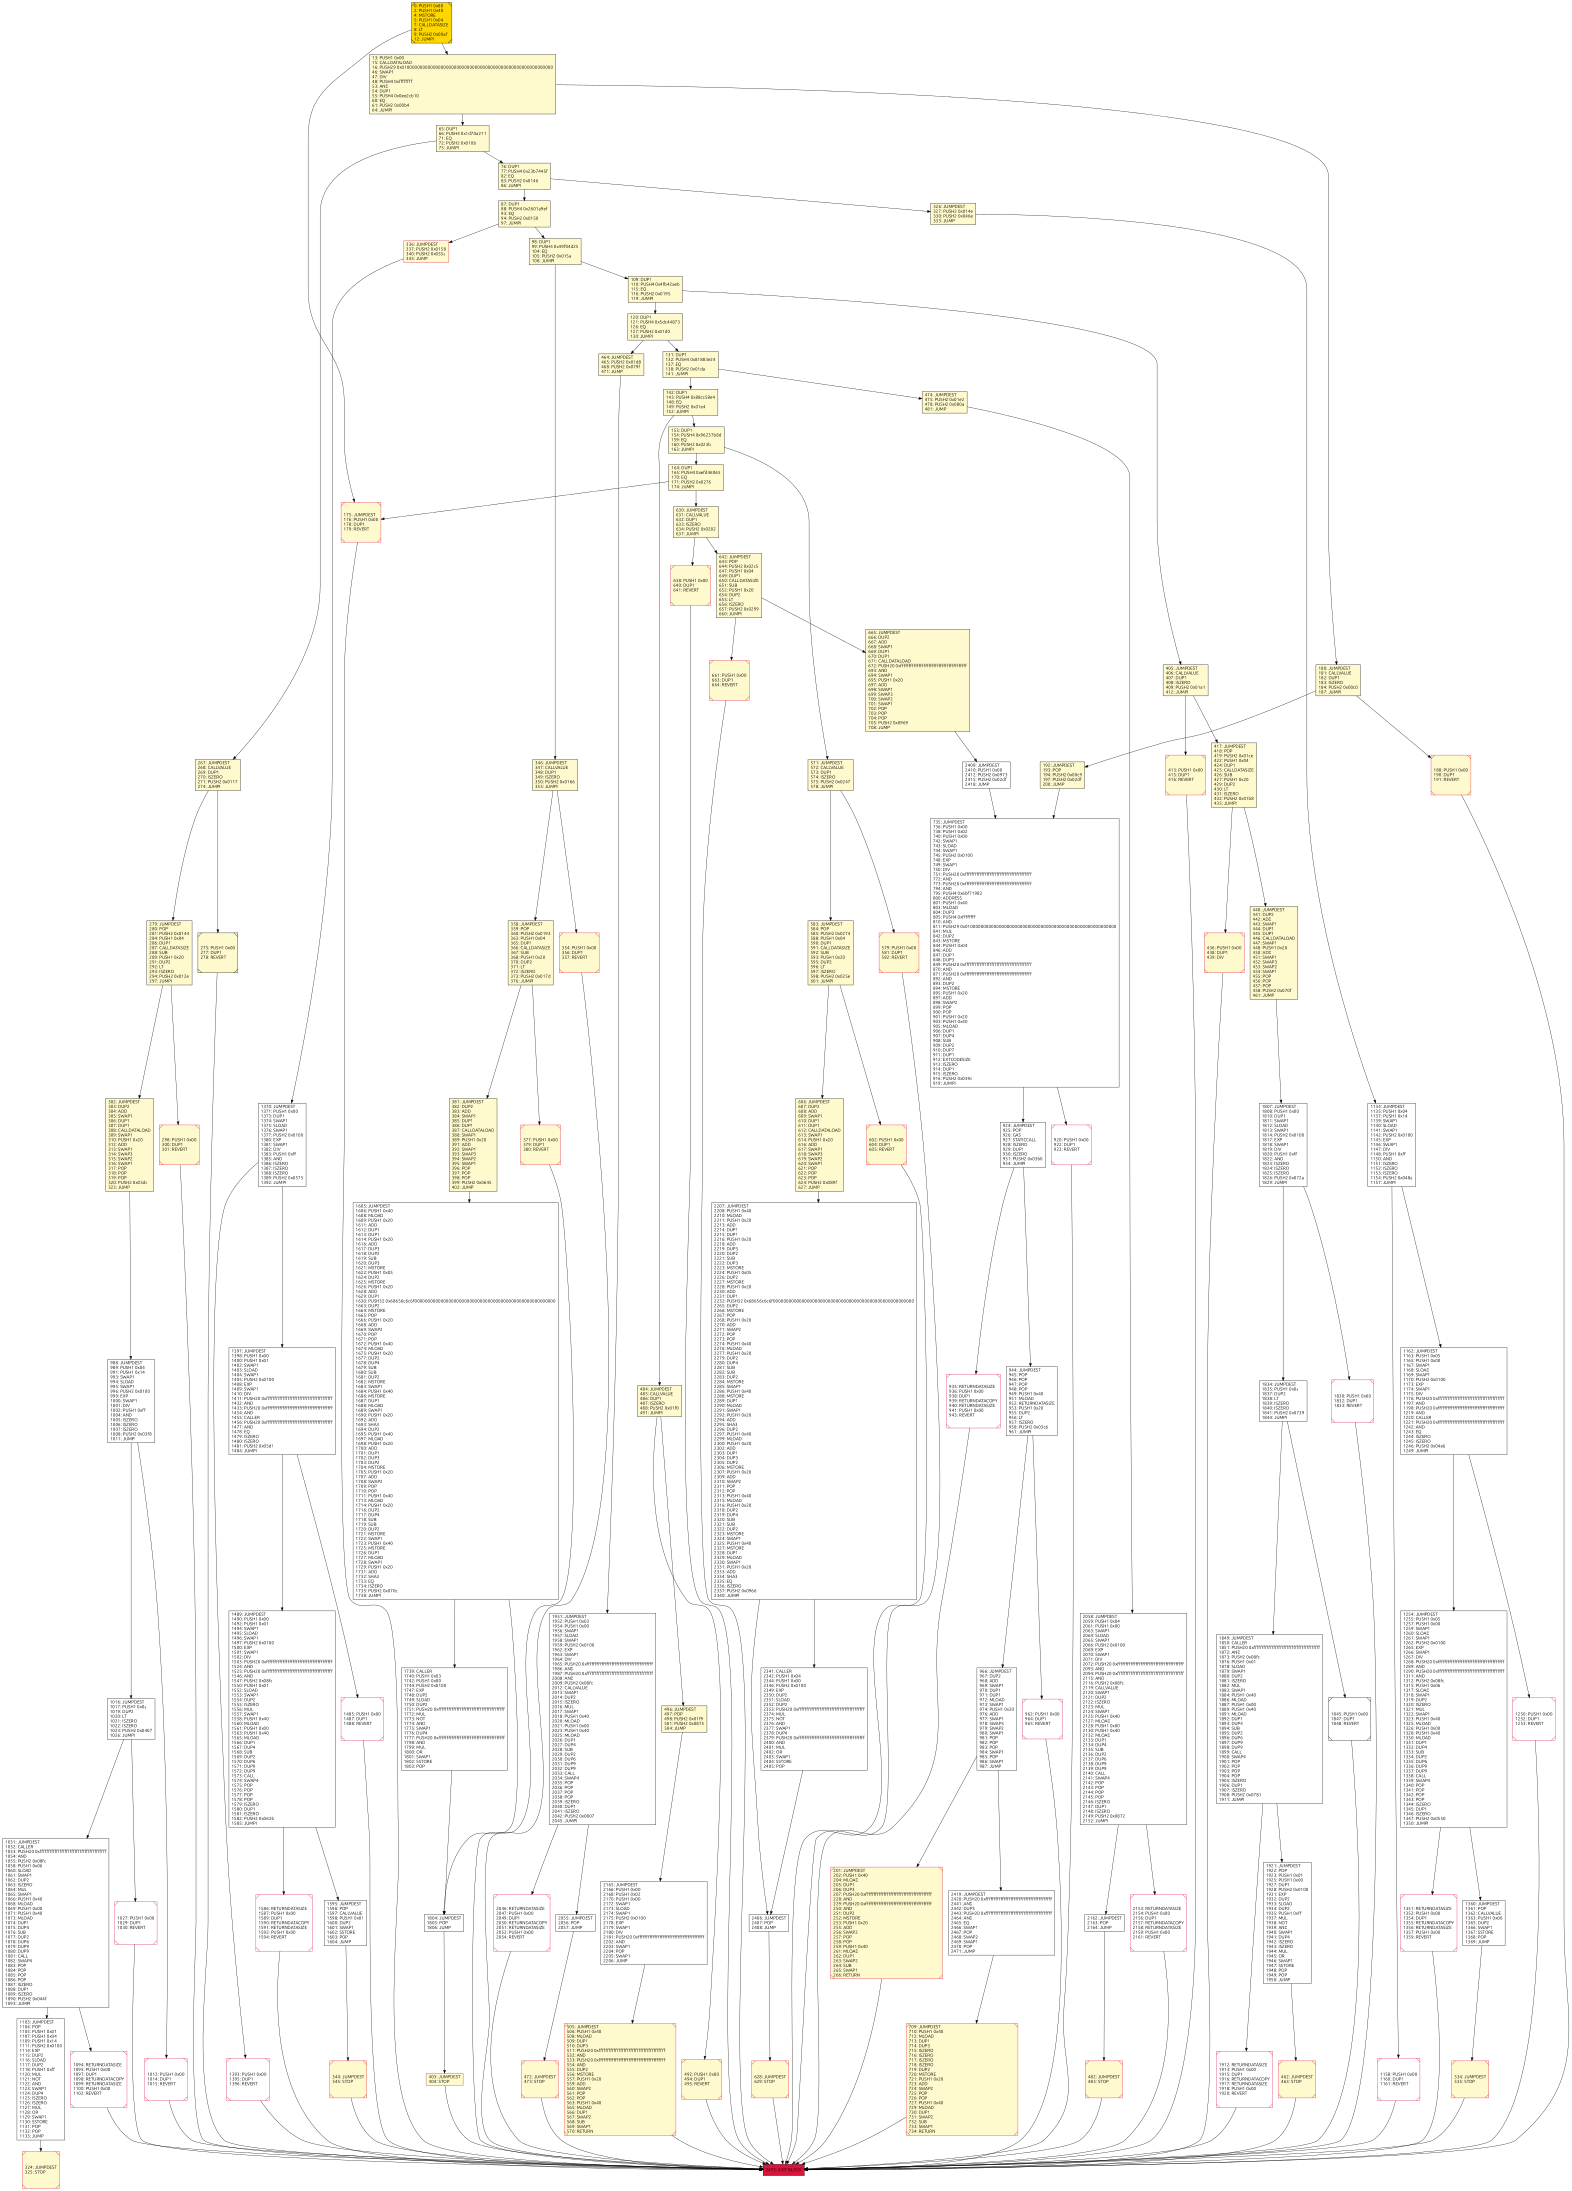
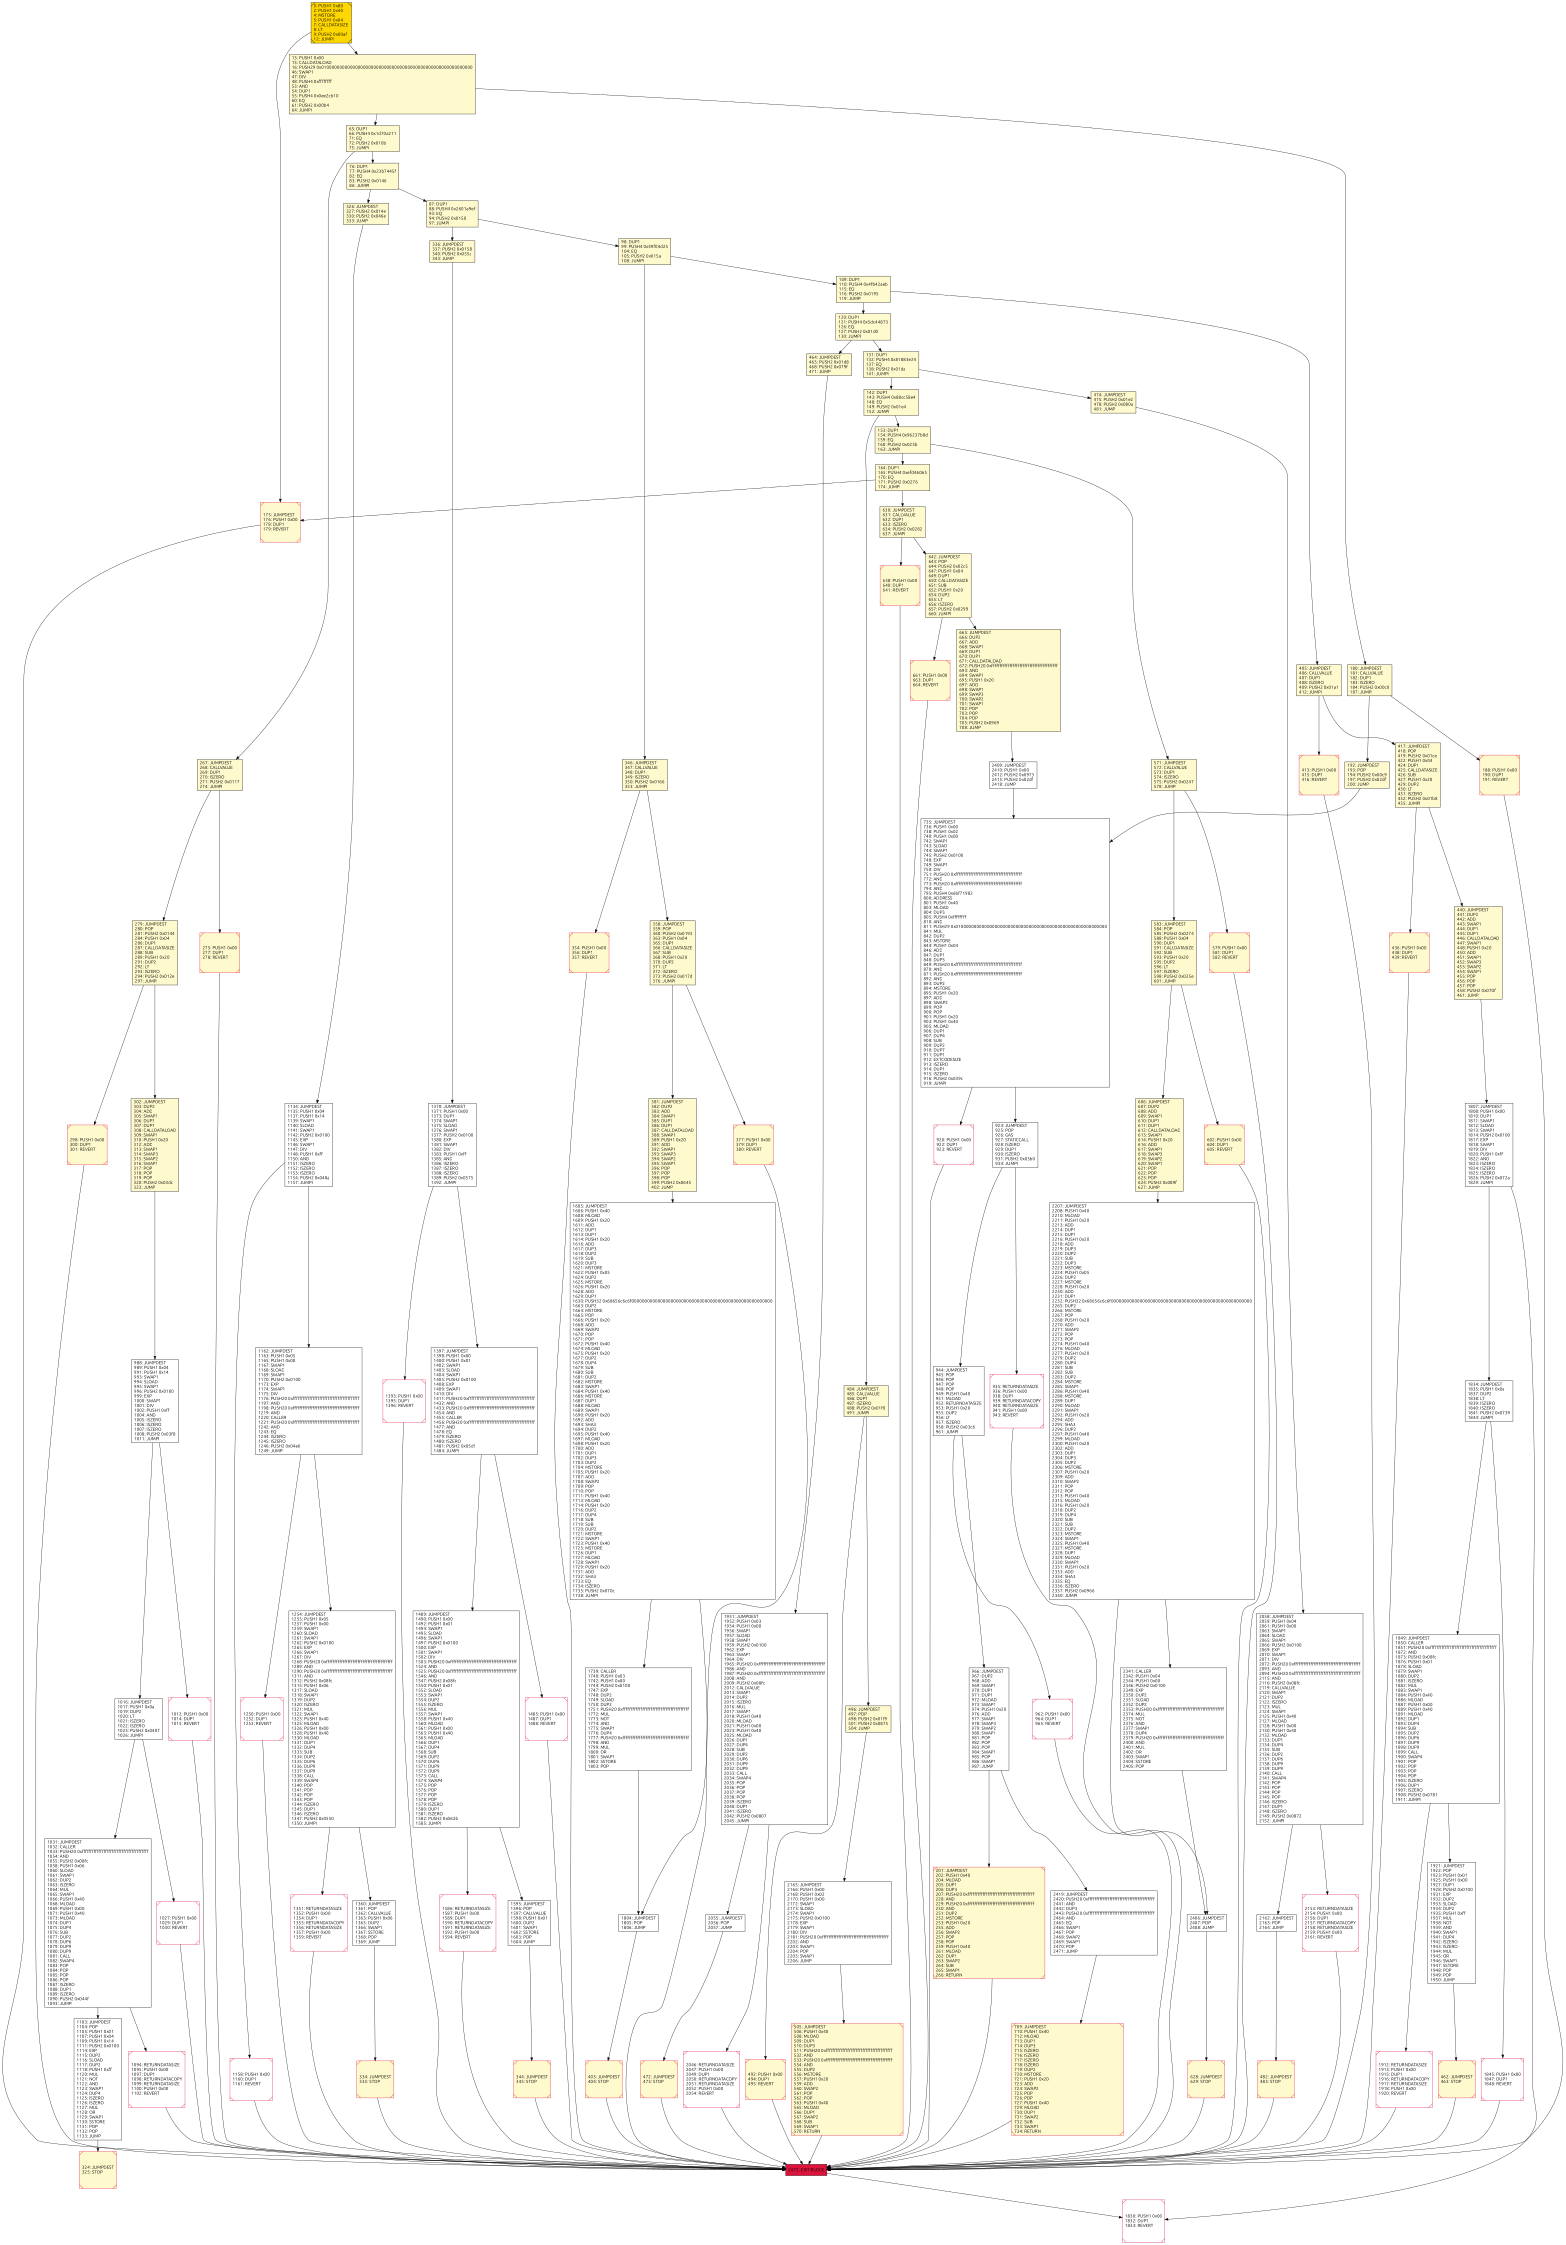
node "336: JUMPDEST 337: PUSH2 0x0158 340: PUSH2 0x055a 343: JUMP": color crimson -> black
node "275: PUSH1 0x00 277: DUP1 278: REVERT": color black -> crimson
node "436: PUSH1 0x00 438: DUP1 439: DIV": label "436: PUSH1 0x00 438: DUP1 439: DIV" -> "436: PUSH1 0x00 438: DUP1 439: REVERT"
node "1845: PUSH1 0x00 1847: DUP1 1848: REVERT": color black -> crimson
edge "1830: PUSH1 0x00 1832: DUP1 1833: REVERT" -> "2472: EXIT BLOCK": reversed
node "403: JUMPDEST 404: STOP": shape box -> Msquare
